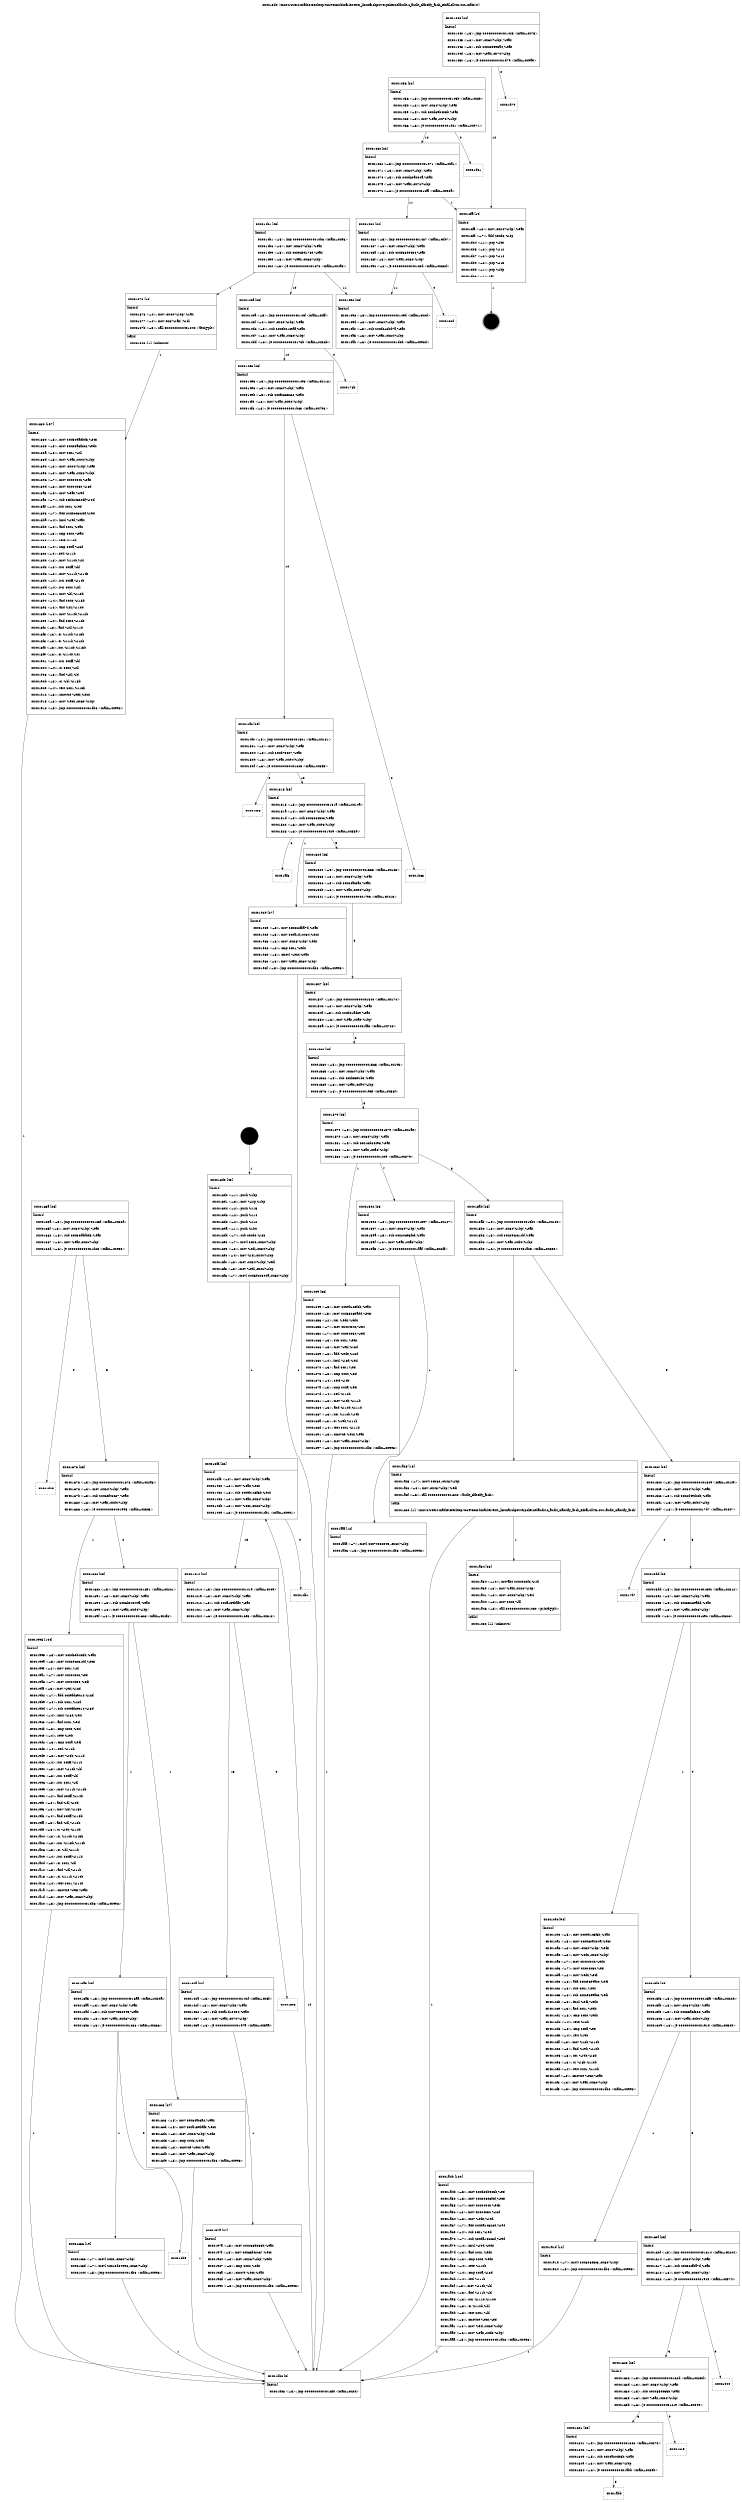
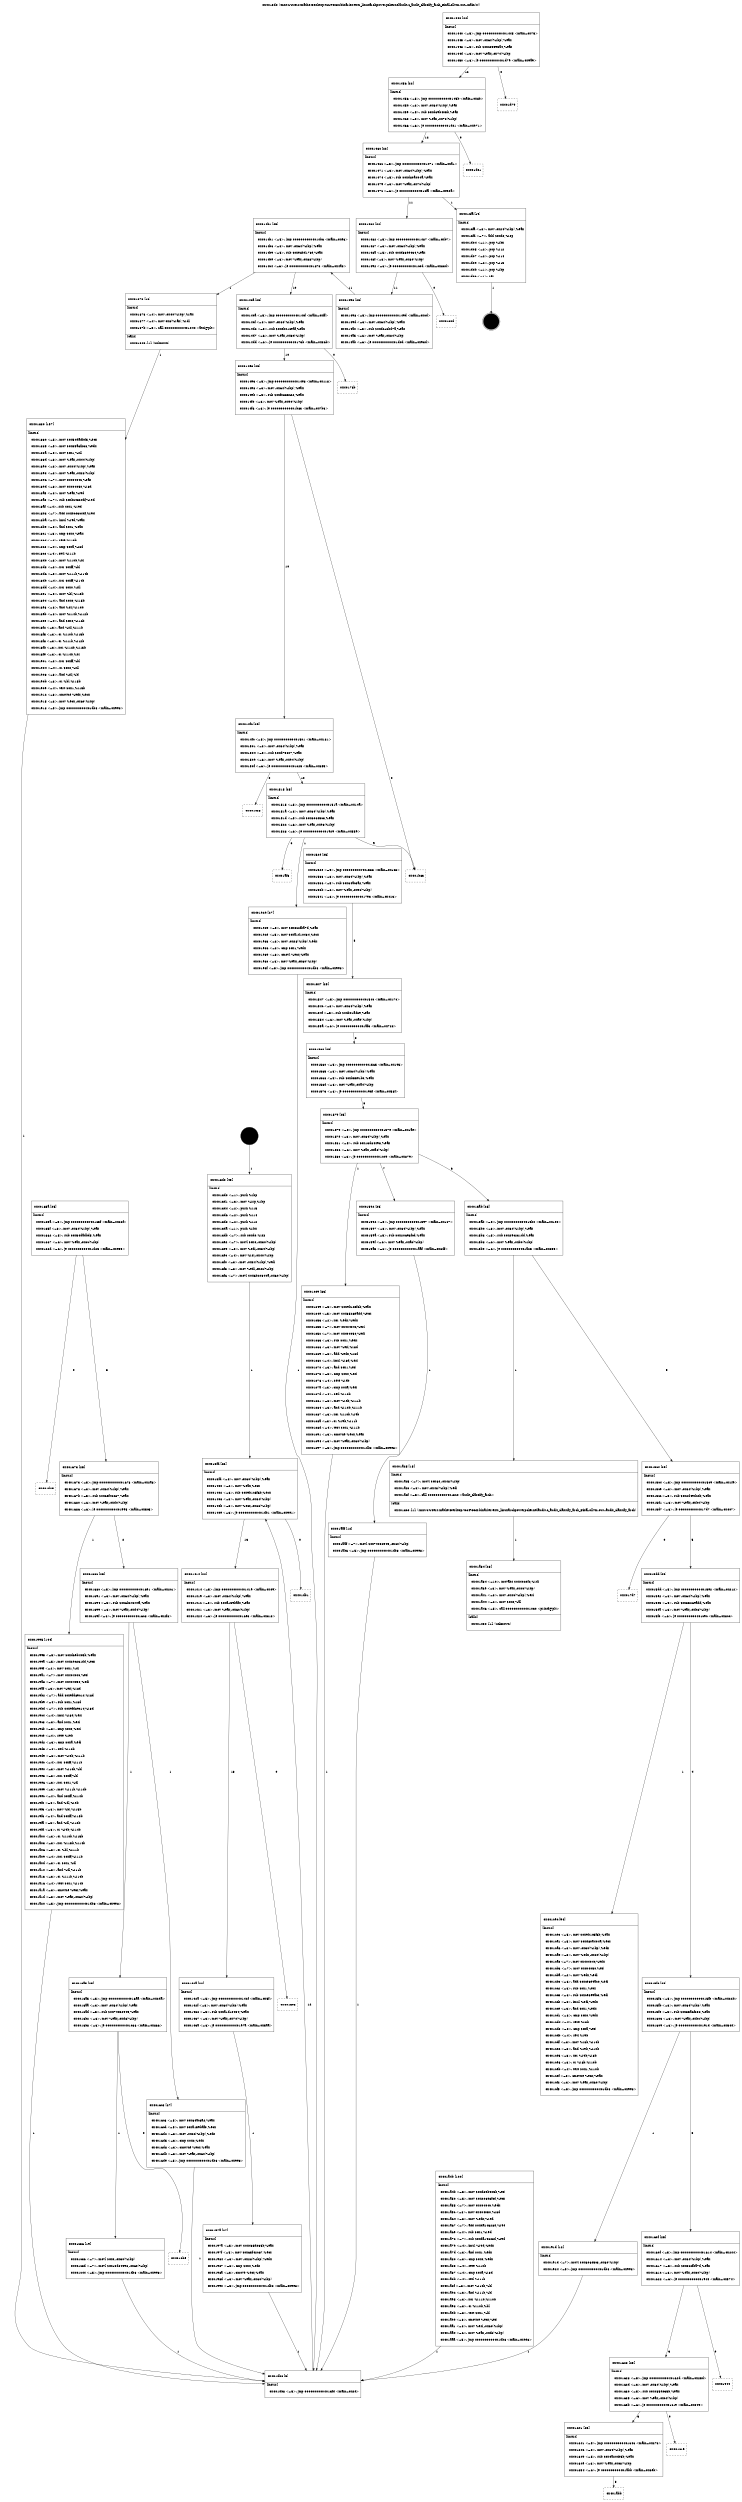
edge "0x401440 [22]" -> "0x401cfa [19]": now "0x401440 [22]" -> "0x401456 [22]"
edge "0x4014b1 [25]" -> "0x401498 [25]": reversed
edge "0x401515 [25]" -> "0x40152e [25]": now "0x401515 [25]" -> "0x401b83"
edge "0x401a25 [15]" -> "0x401db8 [5]": now "0x401aaf [12]" -> "0x401db8 [5]"
